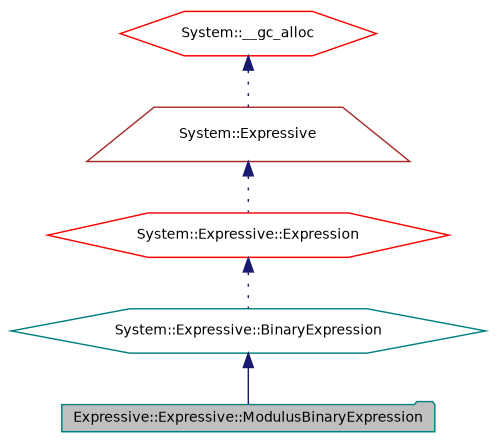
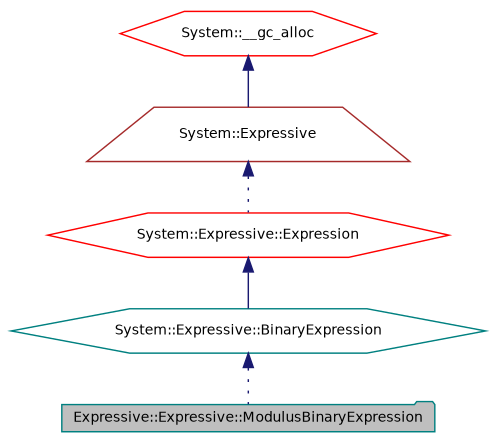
edge "System::Expressive" -> "System::__gc_alloc": style dotted -> solid
edge "System::Expressive::BinaryExpression" -> "System::Expressive::Expression": style dotted -> solid
edge "Expressive::Expressive::ModulusBinaryExpression" -> "System::Expressive::BinaryExpression": style solid -> dotted
